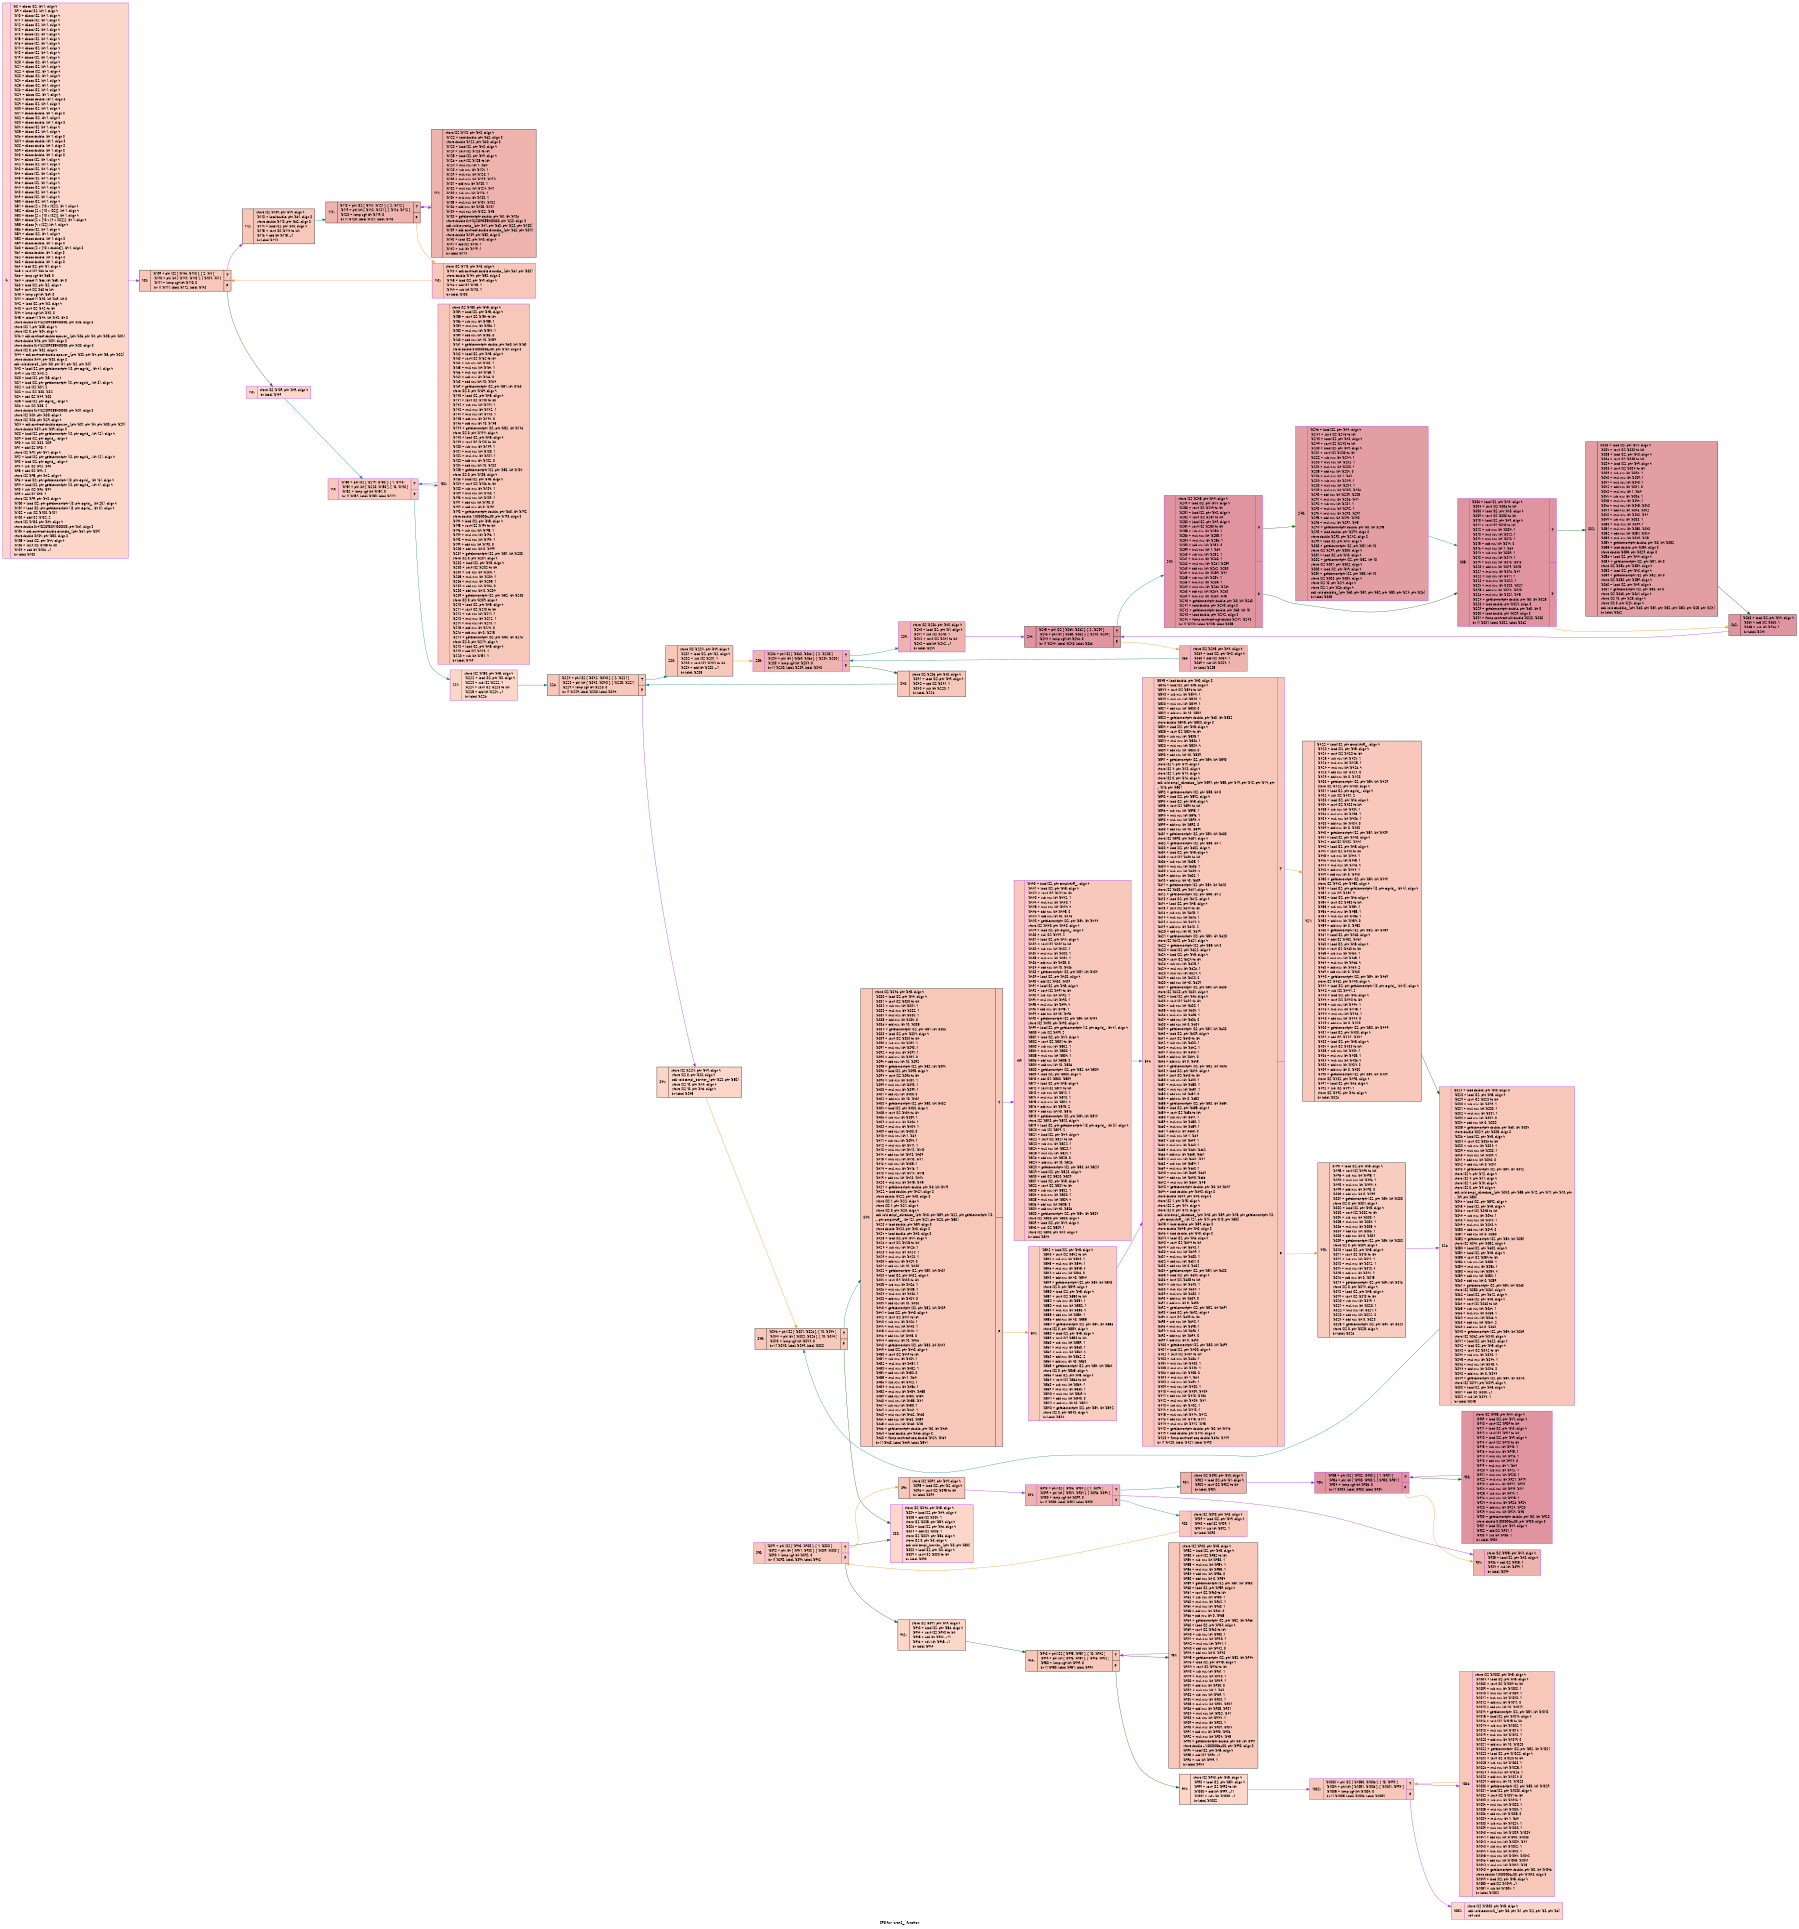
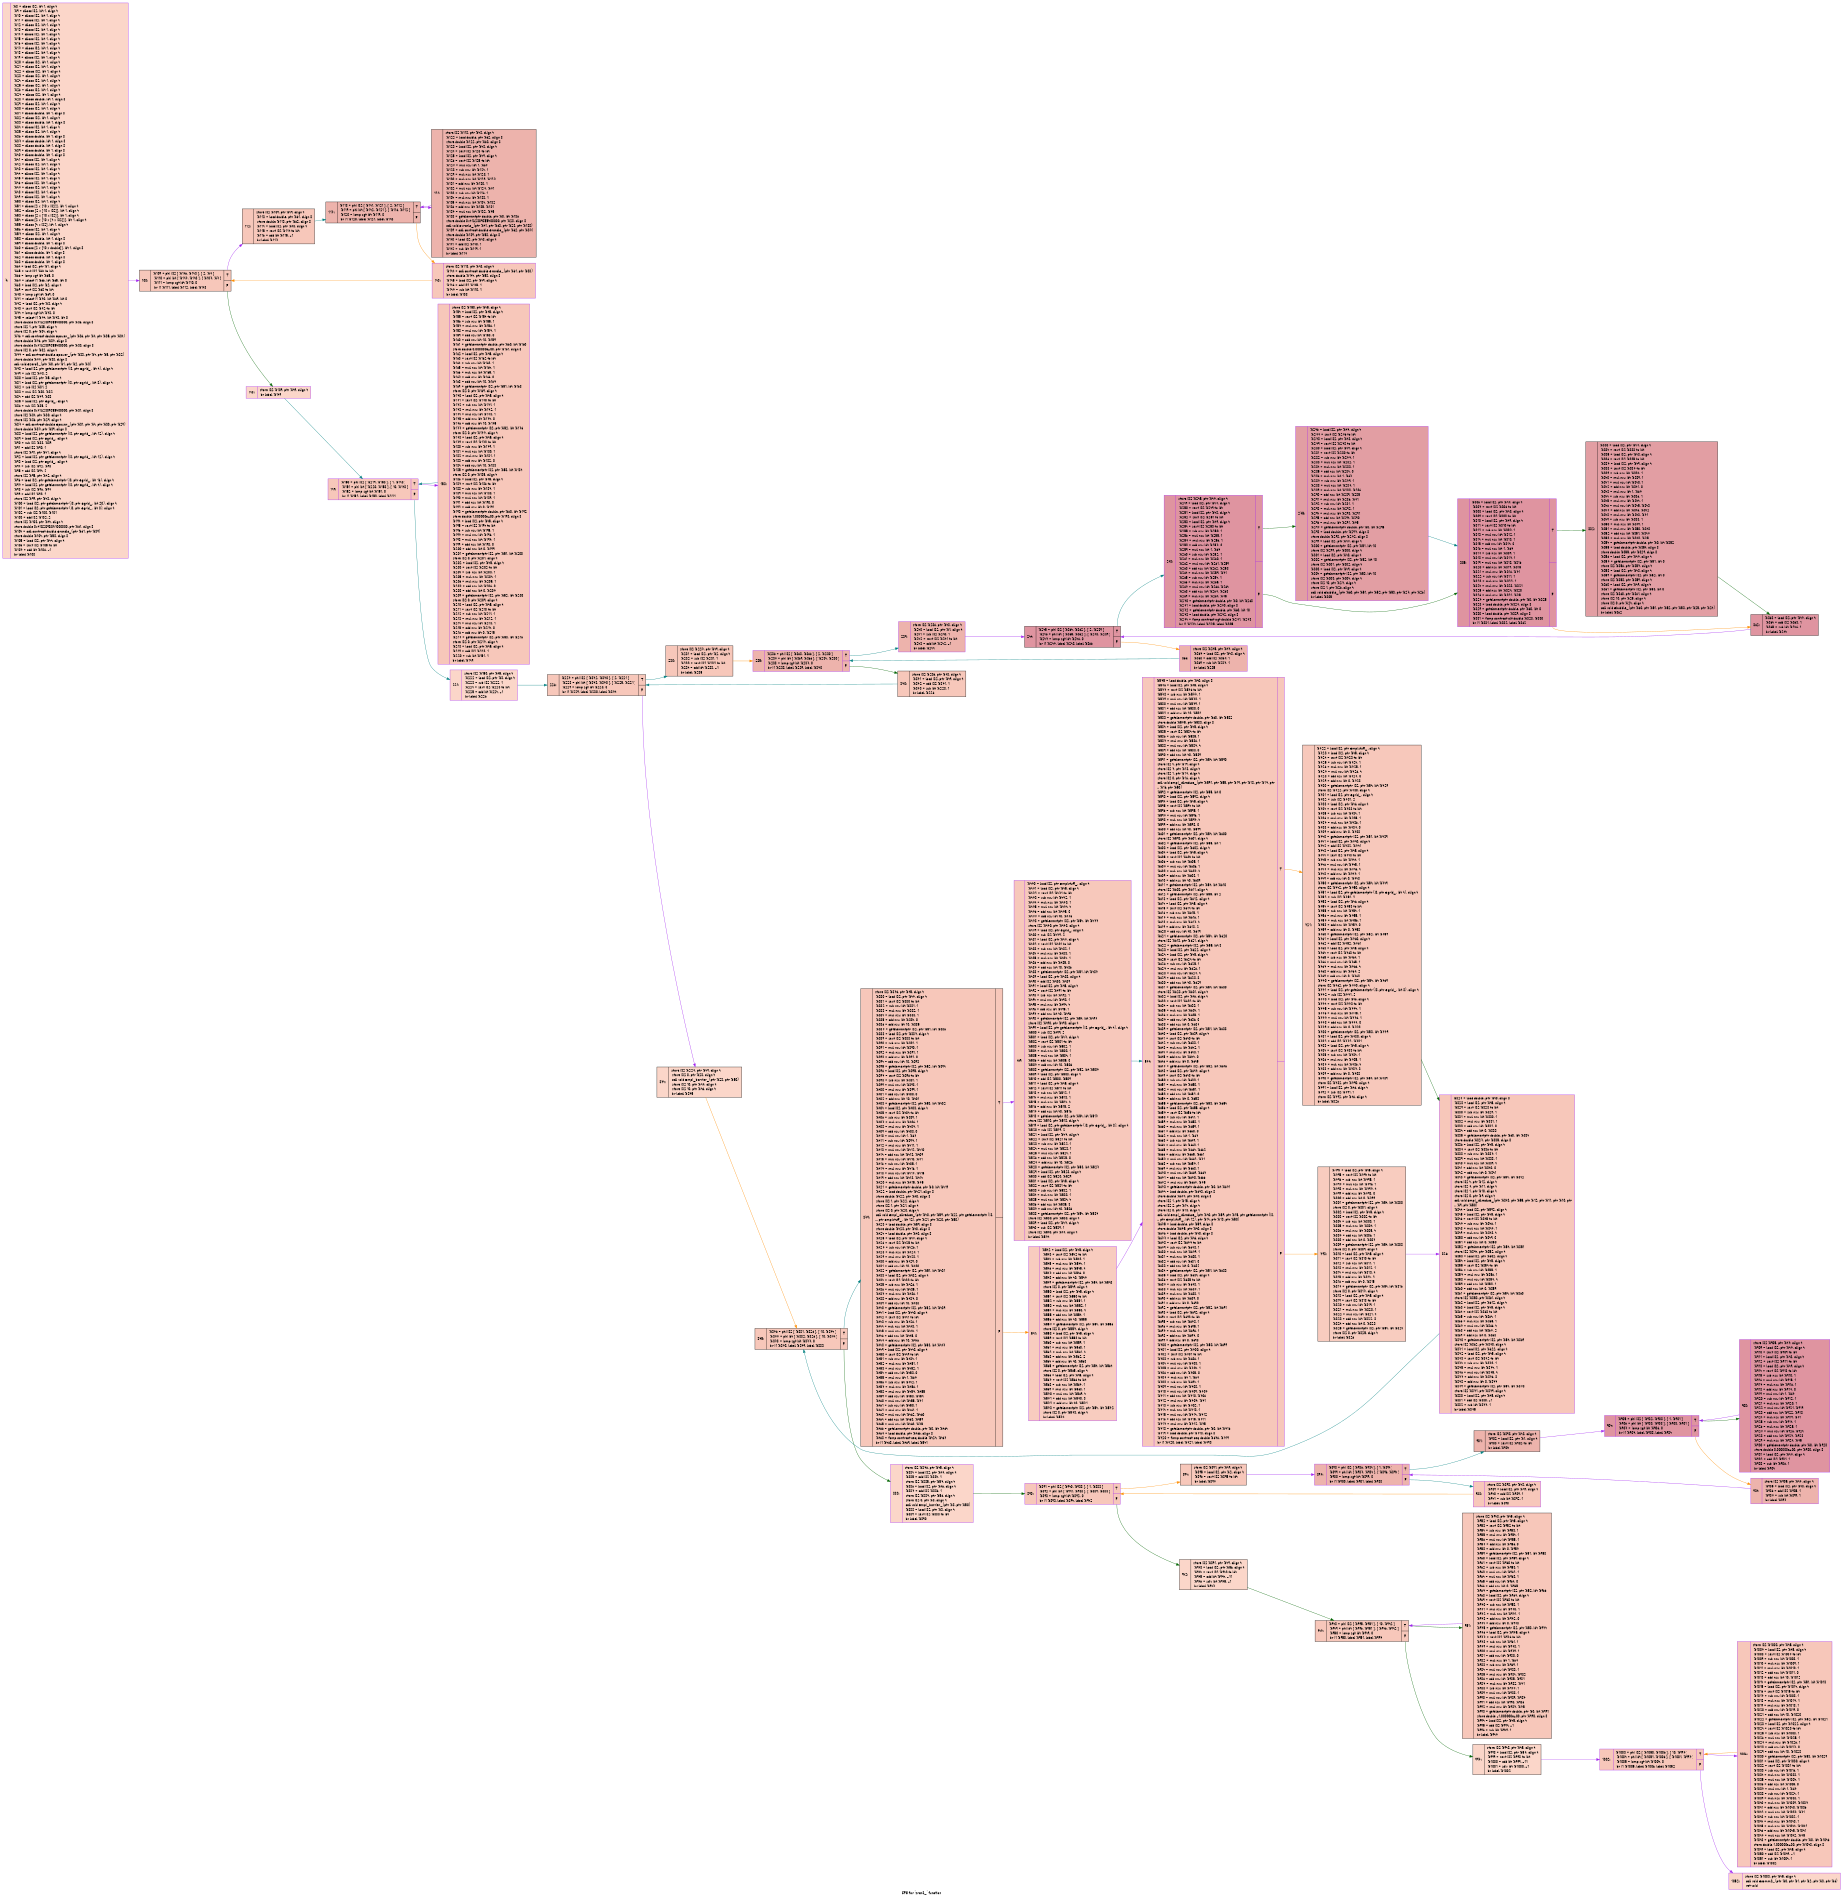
edge "897:" -> "934:": reversed
edge "890:" -> "883:": reversed
